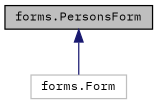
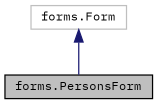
edge "forms.Form" -> "forms.PersonsForm": reversed
